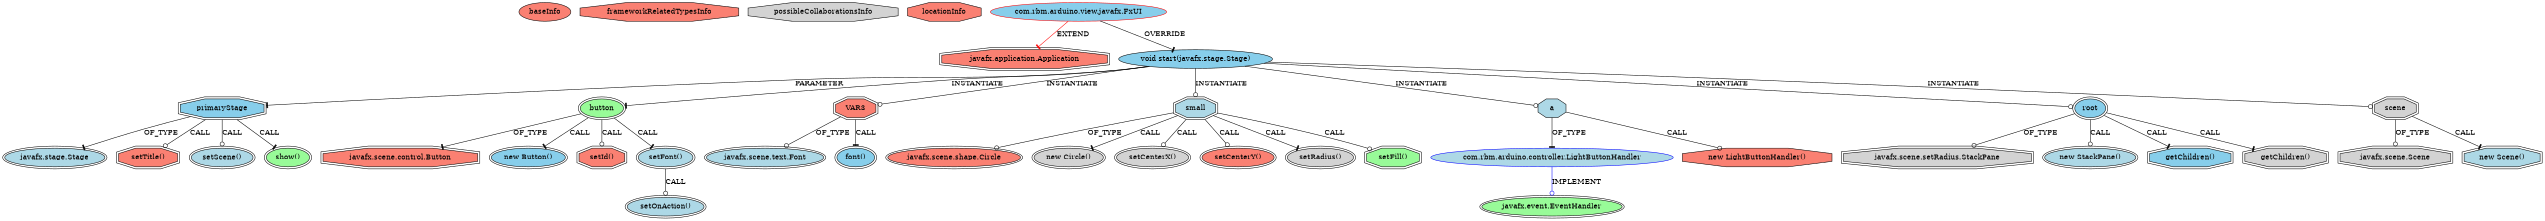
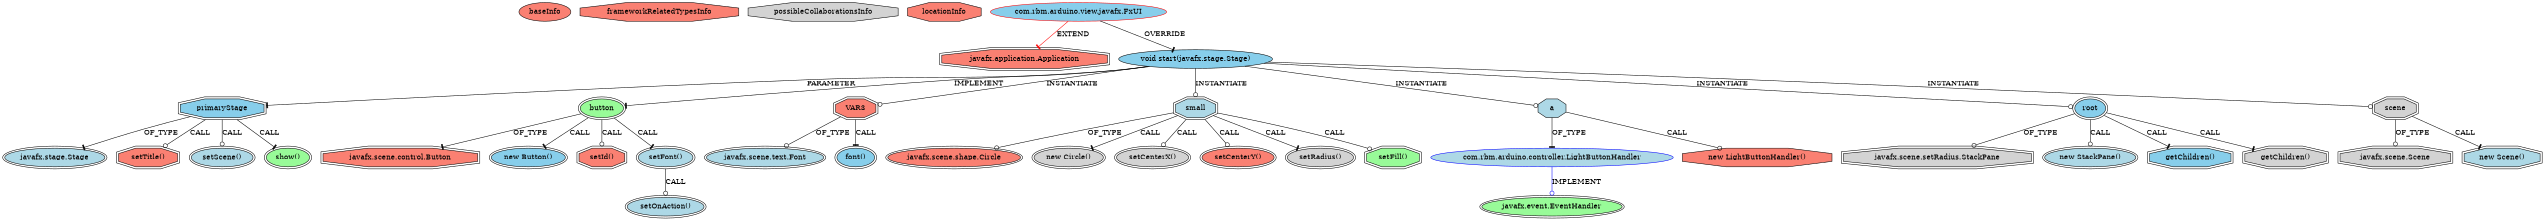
edge "void start(javafx.stage.Stage)" -> "button": label "INSTANTIATE" -> "IMPLEMENT"
